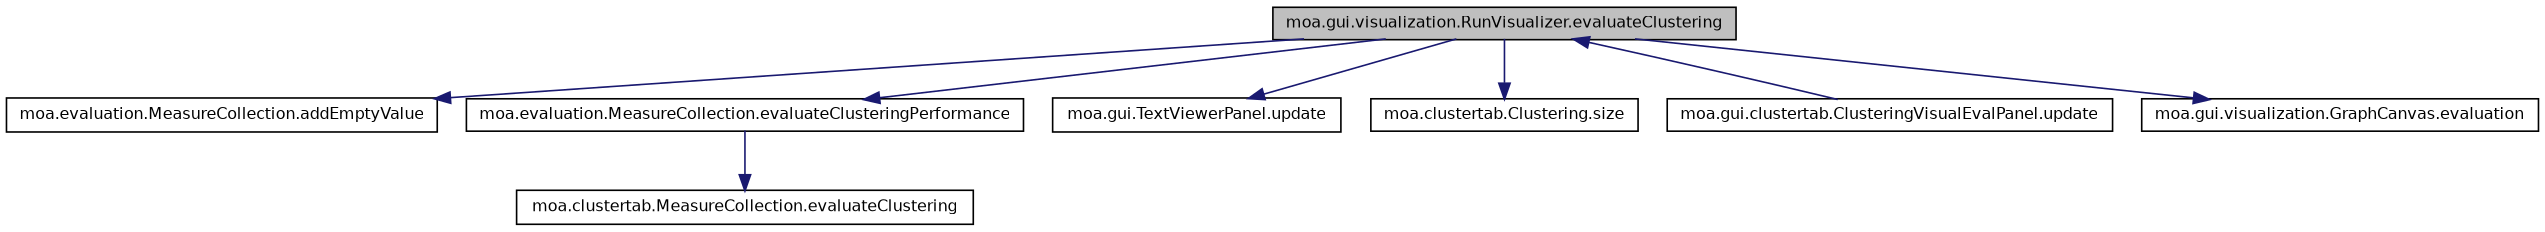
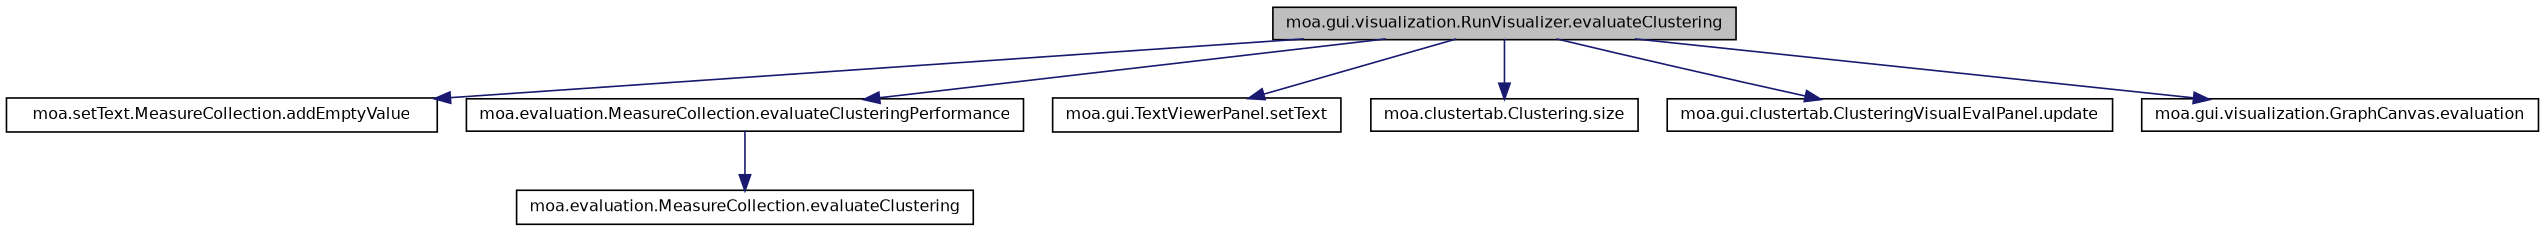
edge "moa.gui.clustertab.ClusteringVisualEvalPanel.update" -> "moa.gui.visualization.RunVisualizer.evaluateClustering": reversed
node "moa.evaluation.MeasureCollection.addEmptyValue": label "moa.evaluation.MeasureCollection.addEmptyValue" -> "moa.setText.MeasureCollection.addEmptyValue"
node "moa.gui.TextViewerPanel.update": label "moa.gui.TextViewerPanel.update" -> "moa.gui.TextViewerPanel.setText"
node "moa.clustertab.MeasureCollection.evaluateClustering": label "moa.clustertab.MeasureCollection.evaluateClustering" -> "moa.evaluation.MeasureCollection.evaluateClustering"
